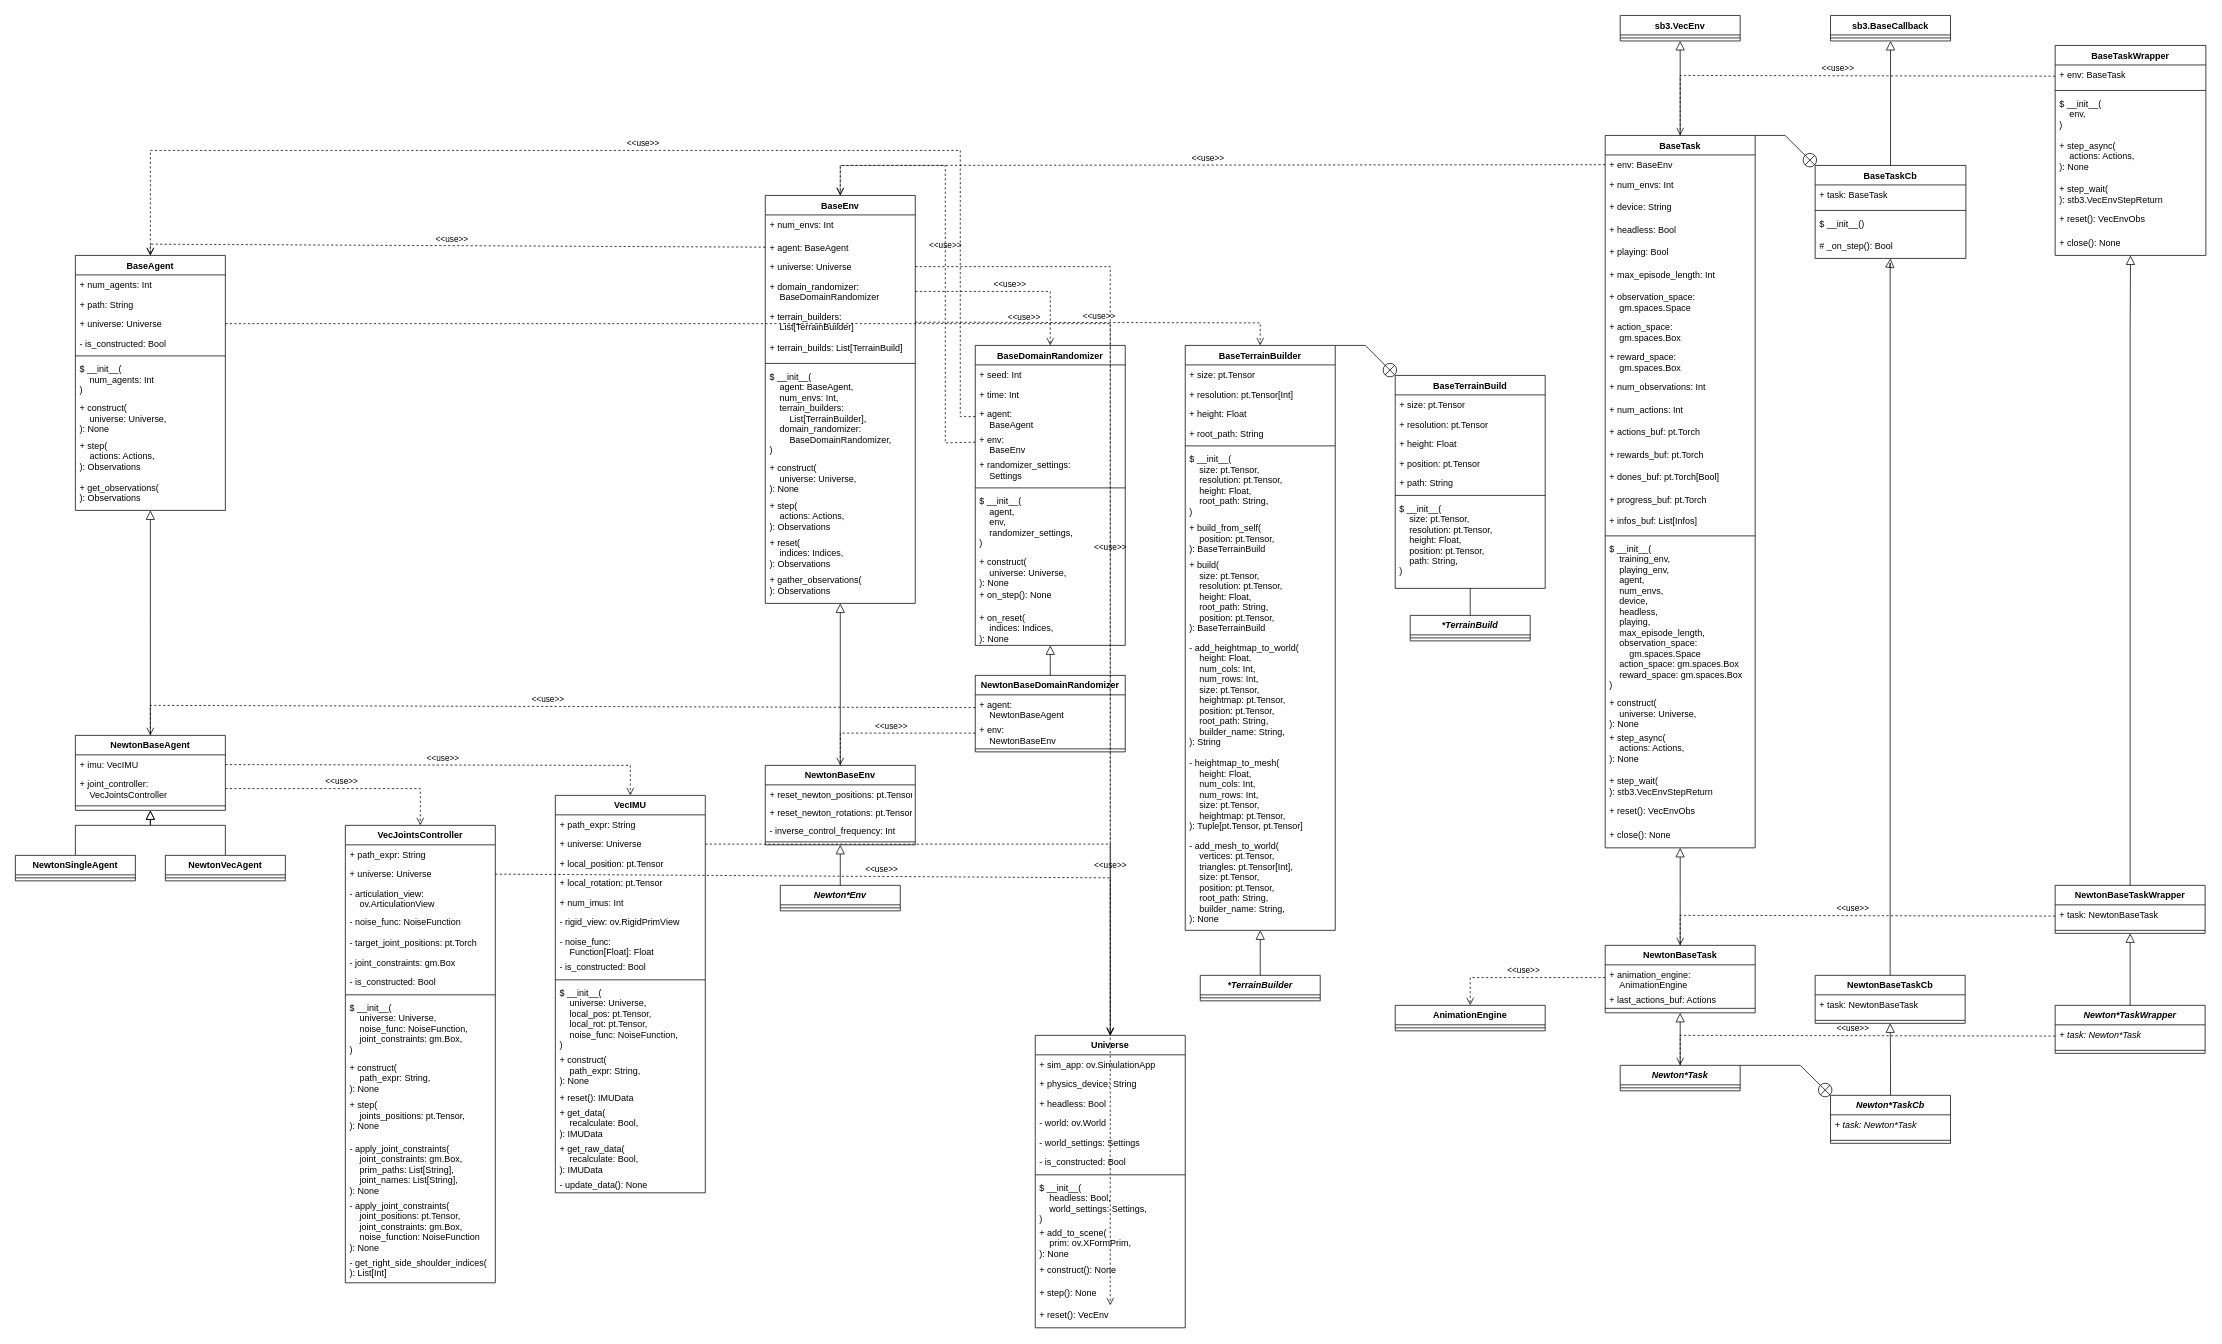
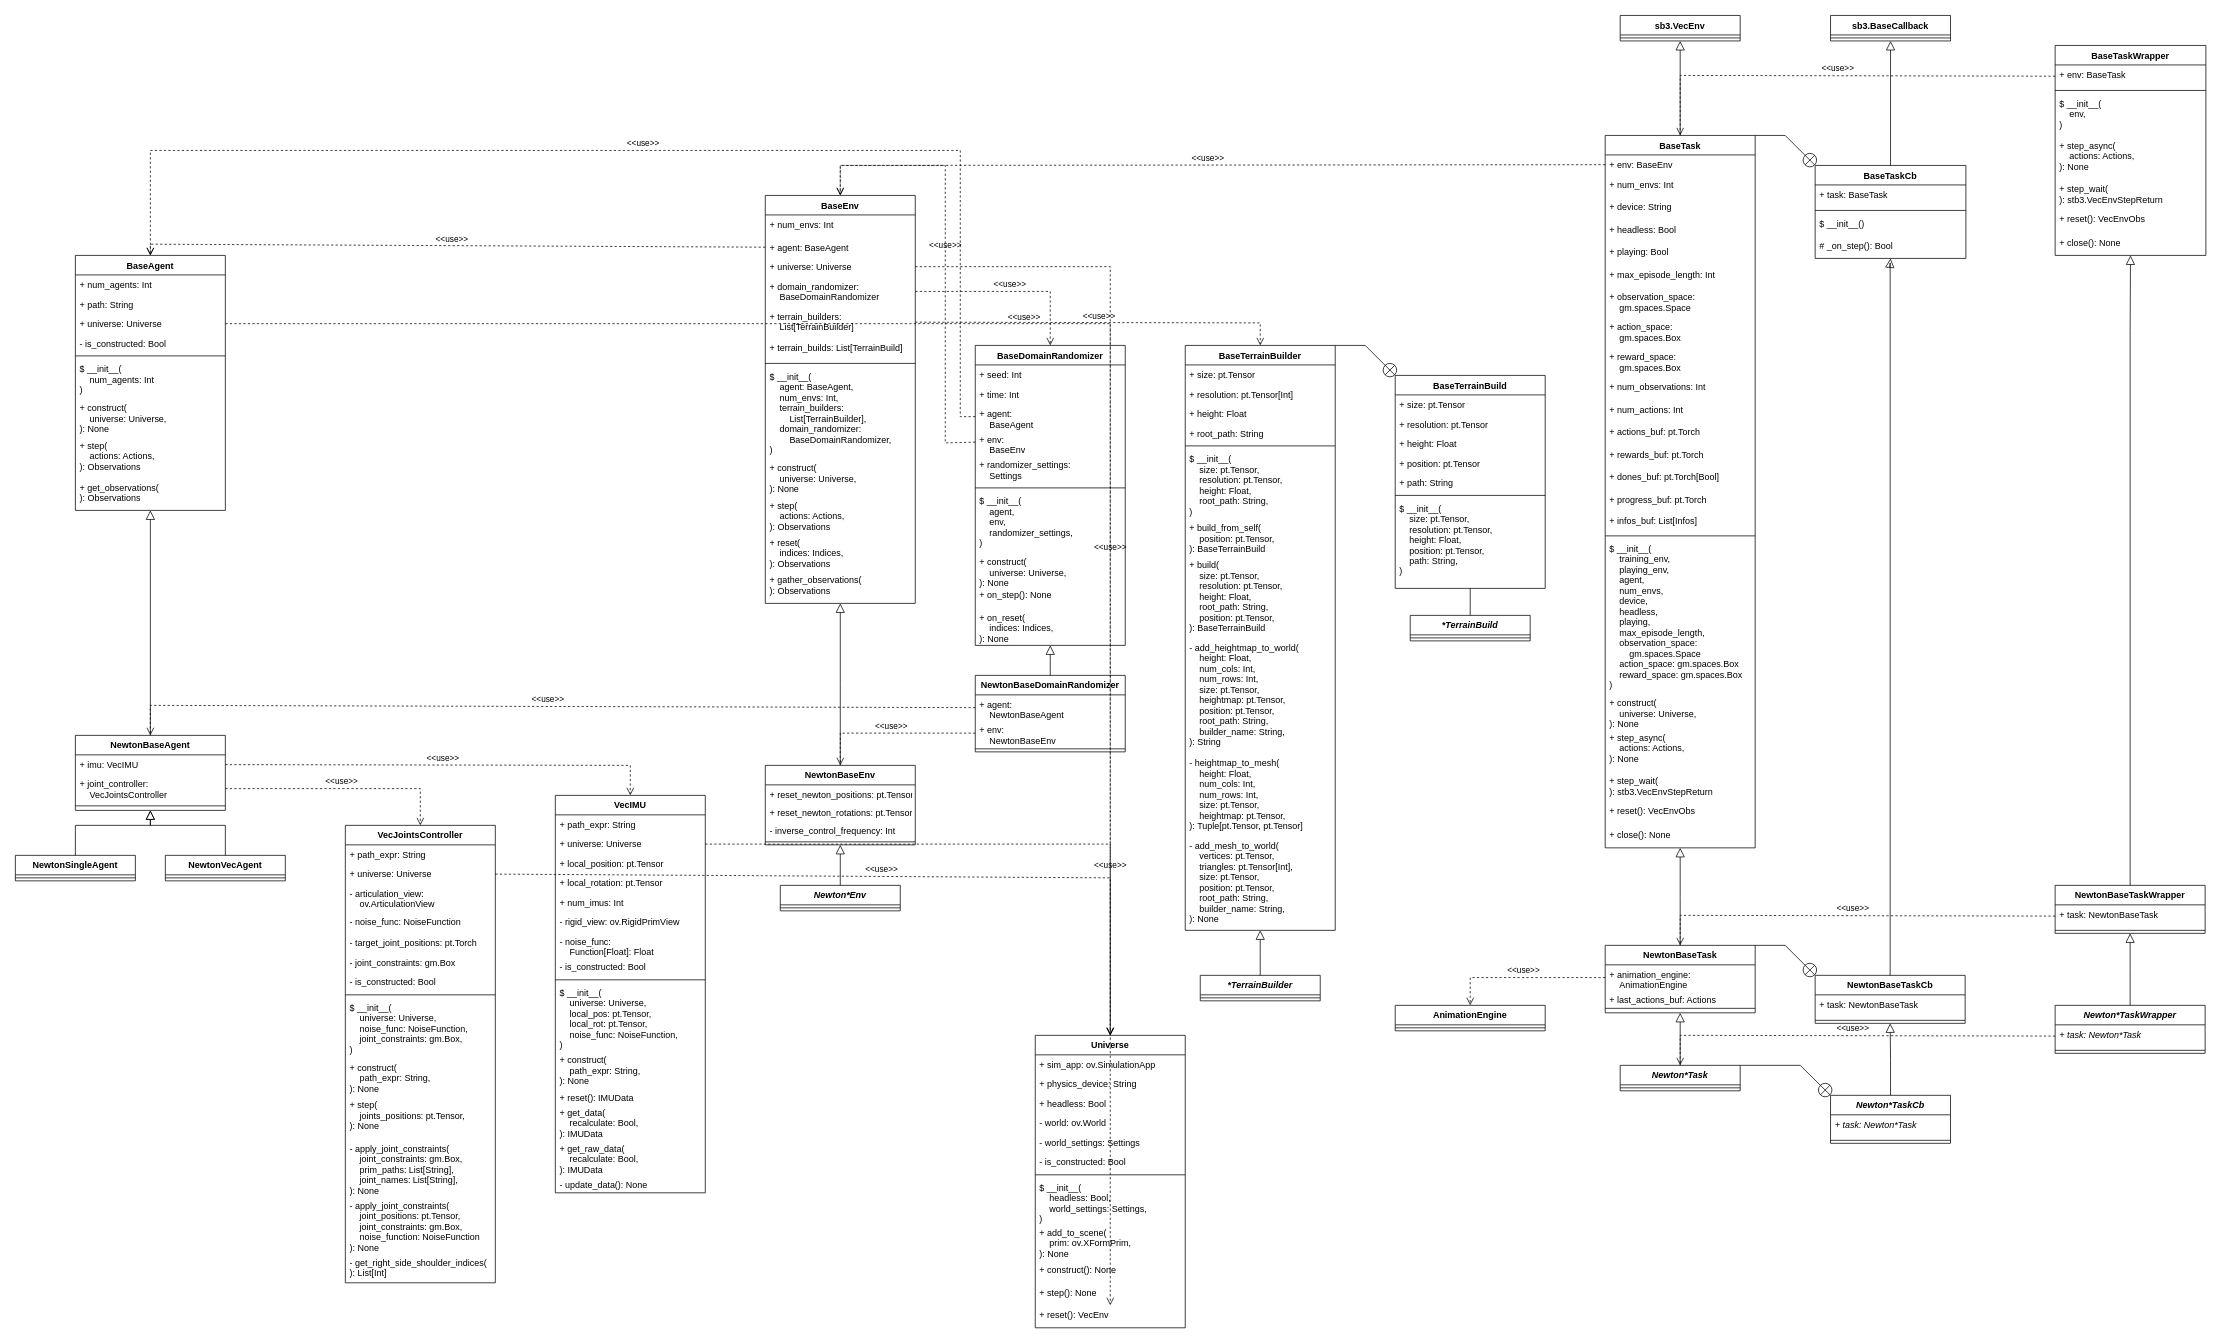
edge "NewtonBaseTask" -> "NewtonBaseTaskCb": added
